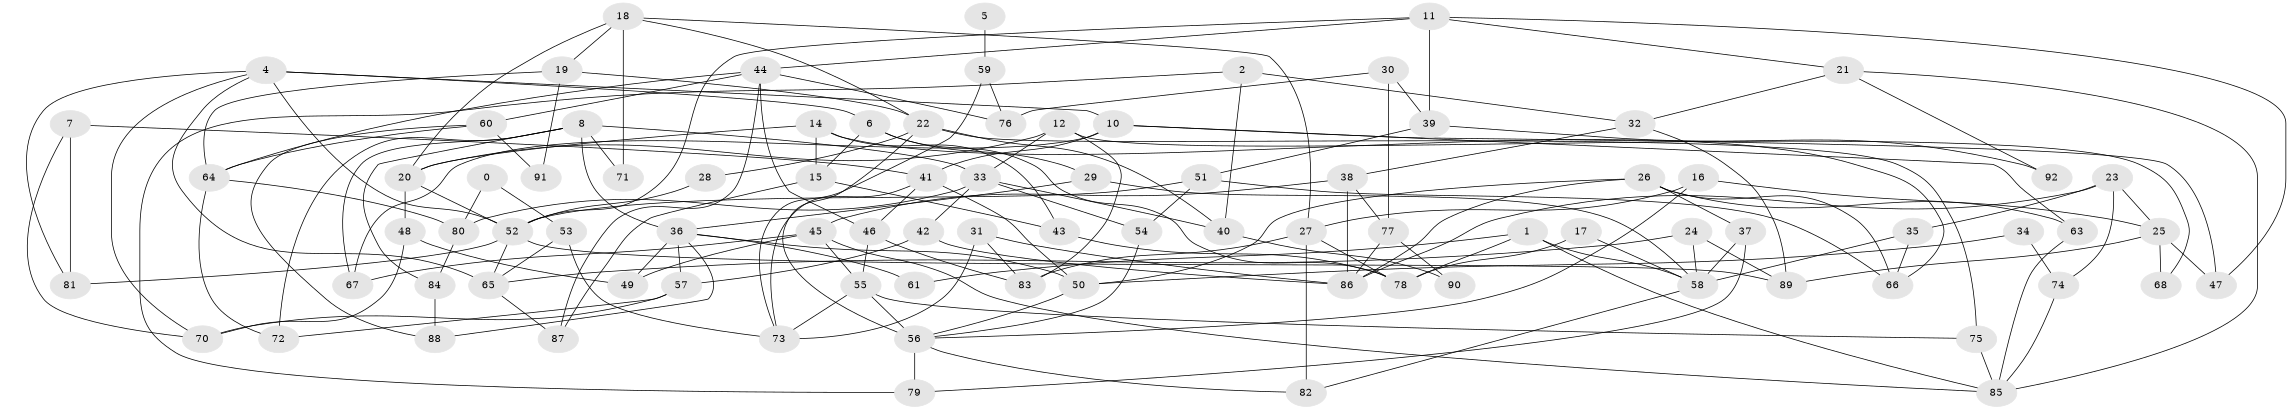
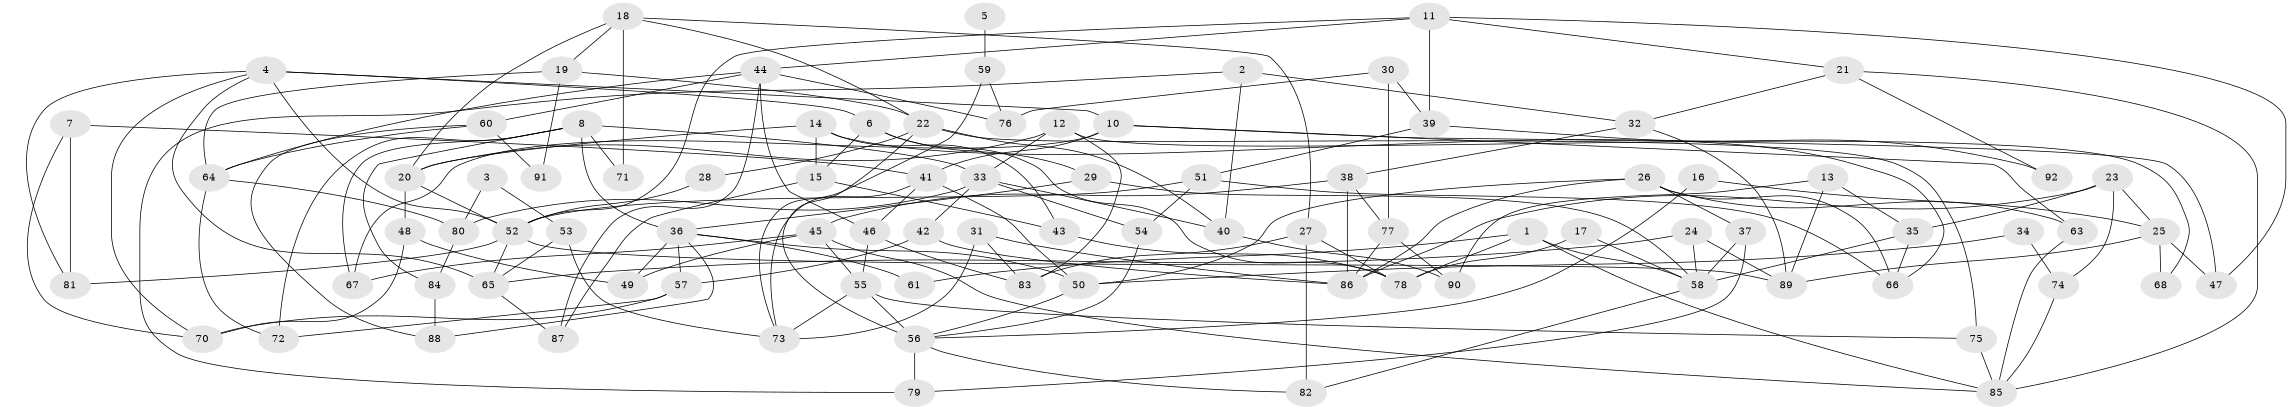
node "0": label "0" -> "3"
node "13": added
edge "16" -- "27": removed
